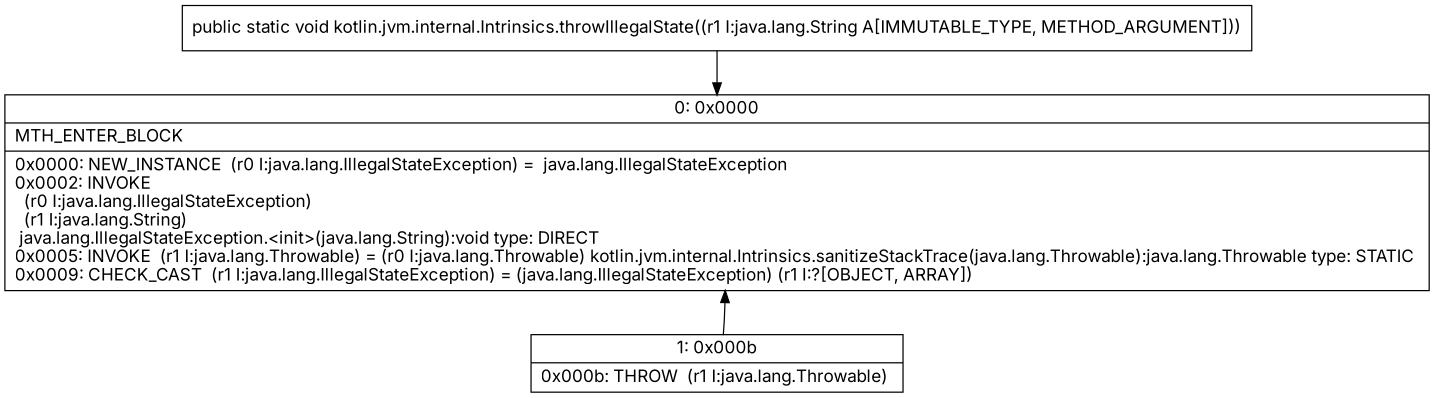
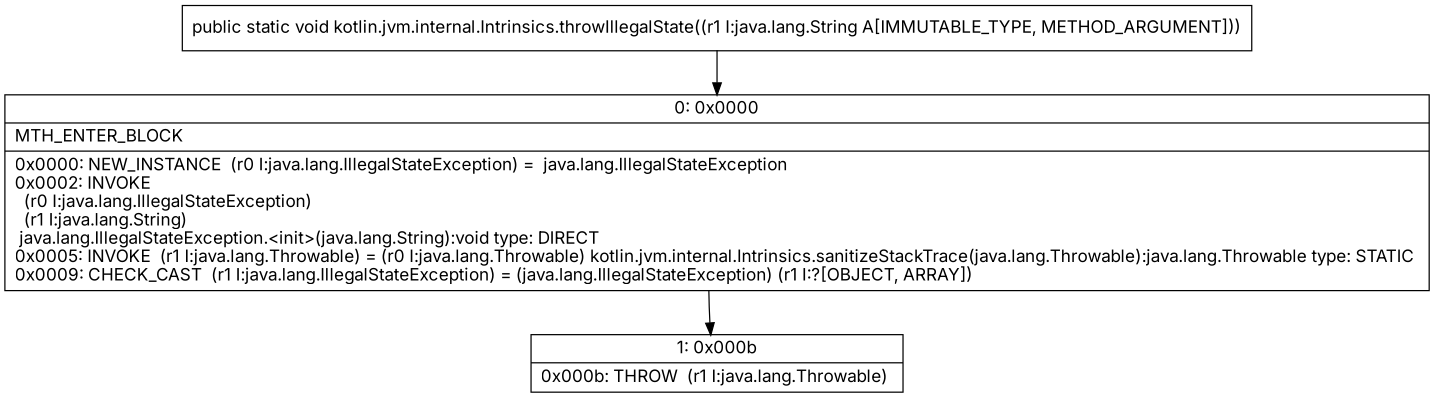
edge "1: 0x000b" -> "0: 0x0000": reversed
